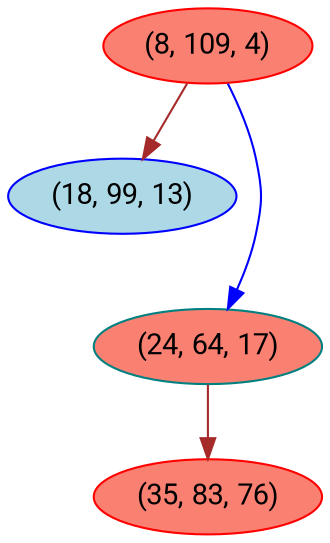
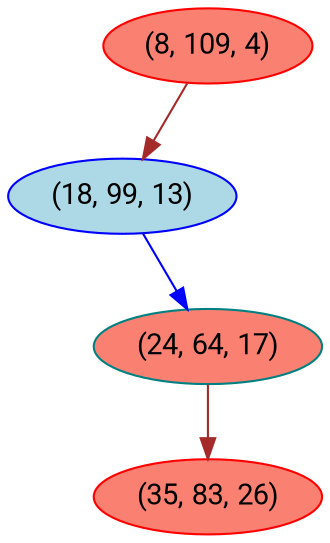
edge "(8, 109, 4)" -> "(24, 64, 17)": now "(18, 99, 13)" -> "(24, 64, 17)"
node "(35, 83, 76)": label "(35, 83, 76)" -> "(35, 83, 26)"
